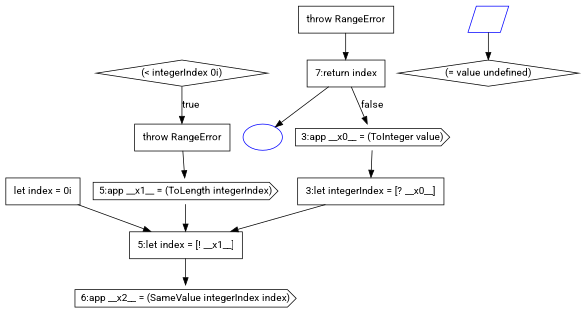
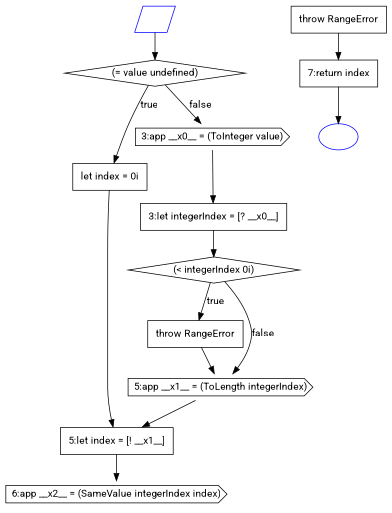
edge "7:return index" -> "3:app __x0__ = (ToInteger value)": now "(= value undefined)" -> "3:app __x0__ = (ToInteger value)"
edge "(= value undefined)" -> "let index = 0i": added, label "true"
edge "3:let integerIndex = [? __x0__]" -> "5:let index = [! __x1__]": now "3:let integerIndex = [? __x0__]" -> "(< integerIndex 0i)"
edge "(< integerIndex 0i)" -> "5:app __x1__ = (ToLength integerIndex)": added, label "false"
